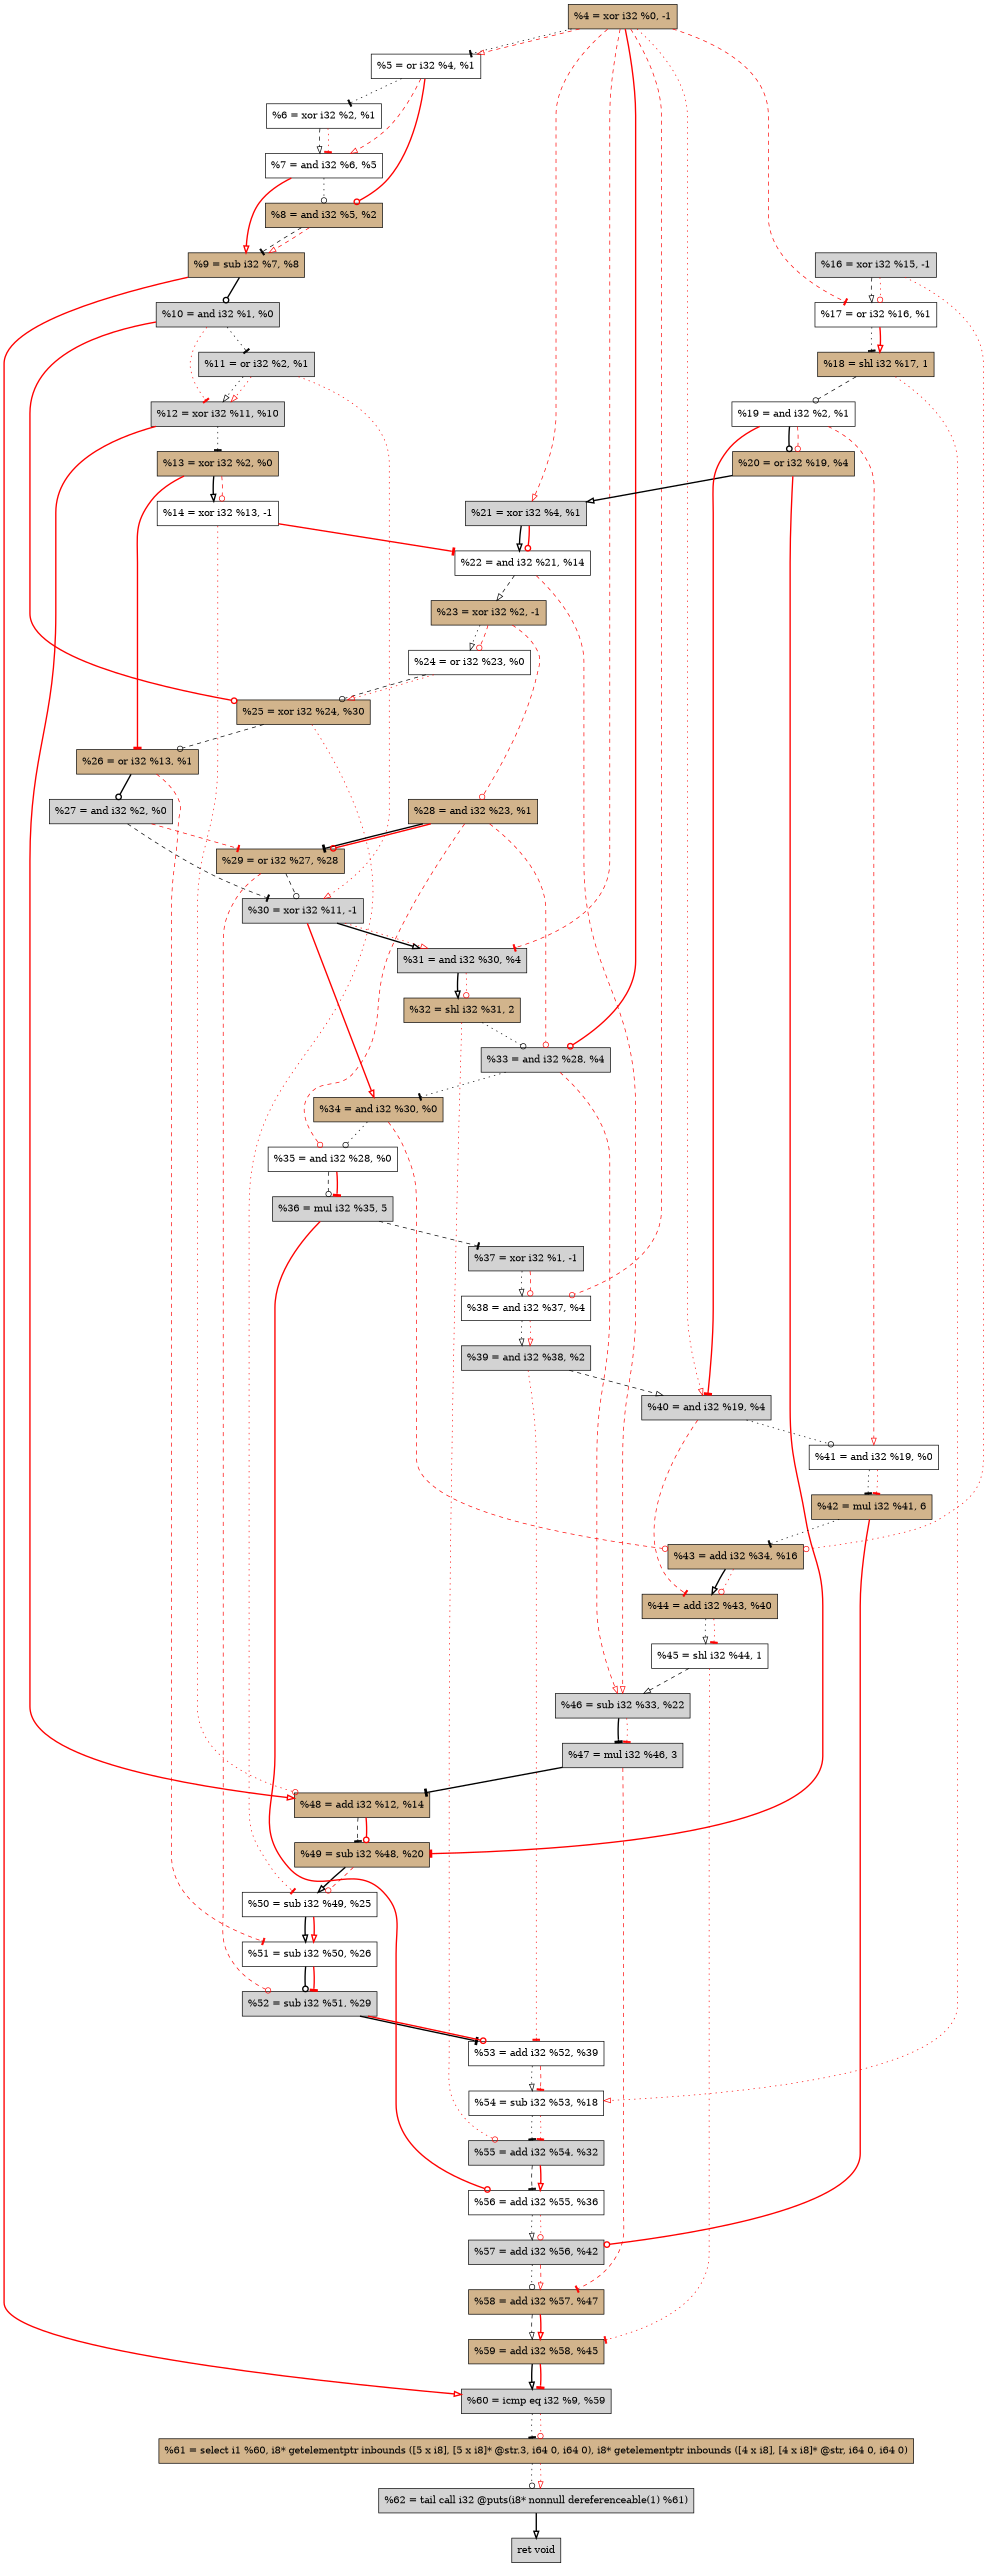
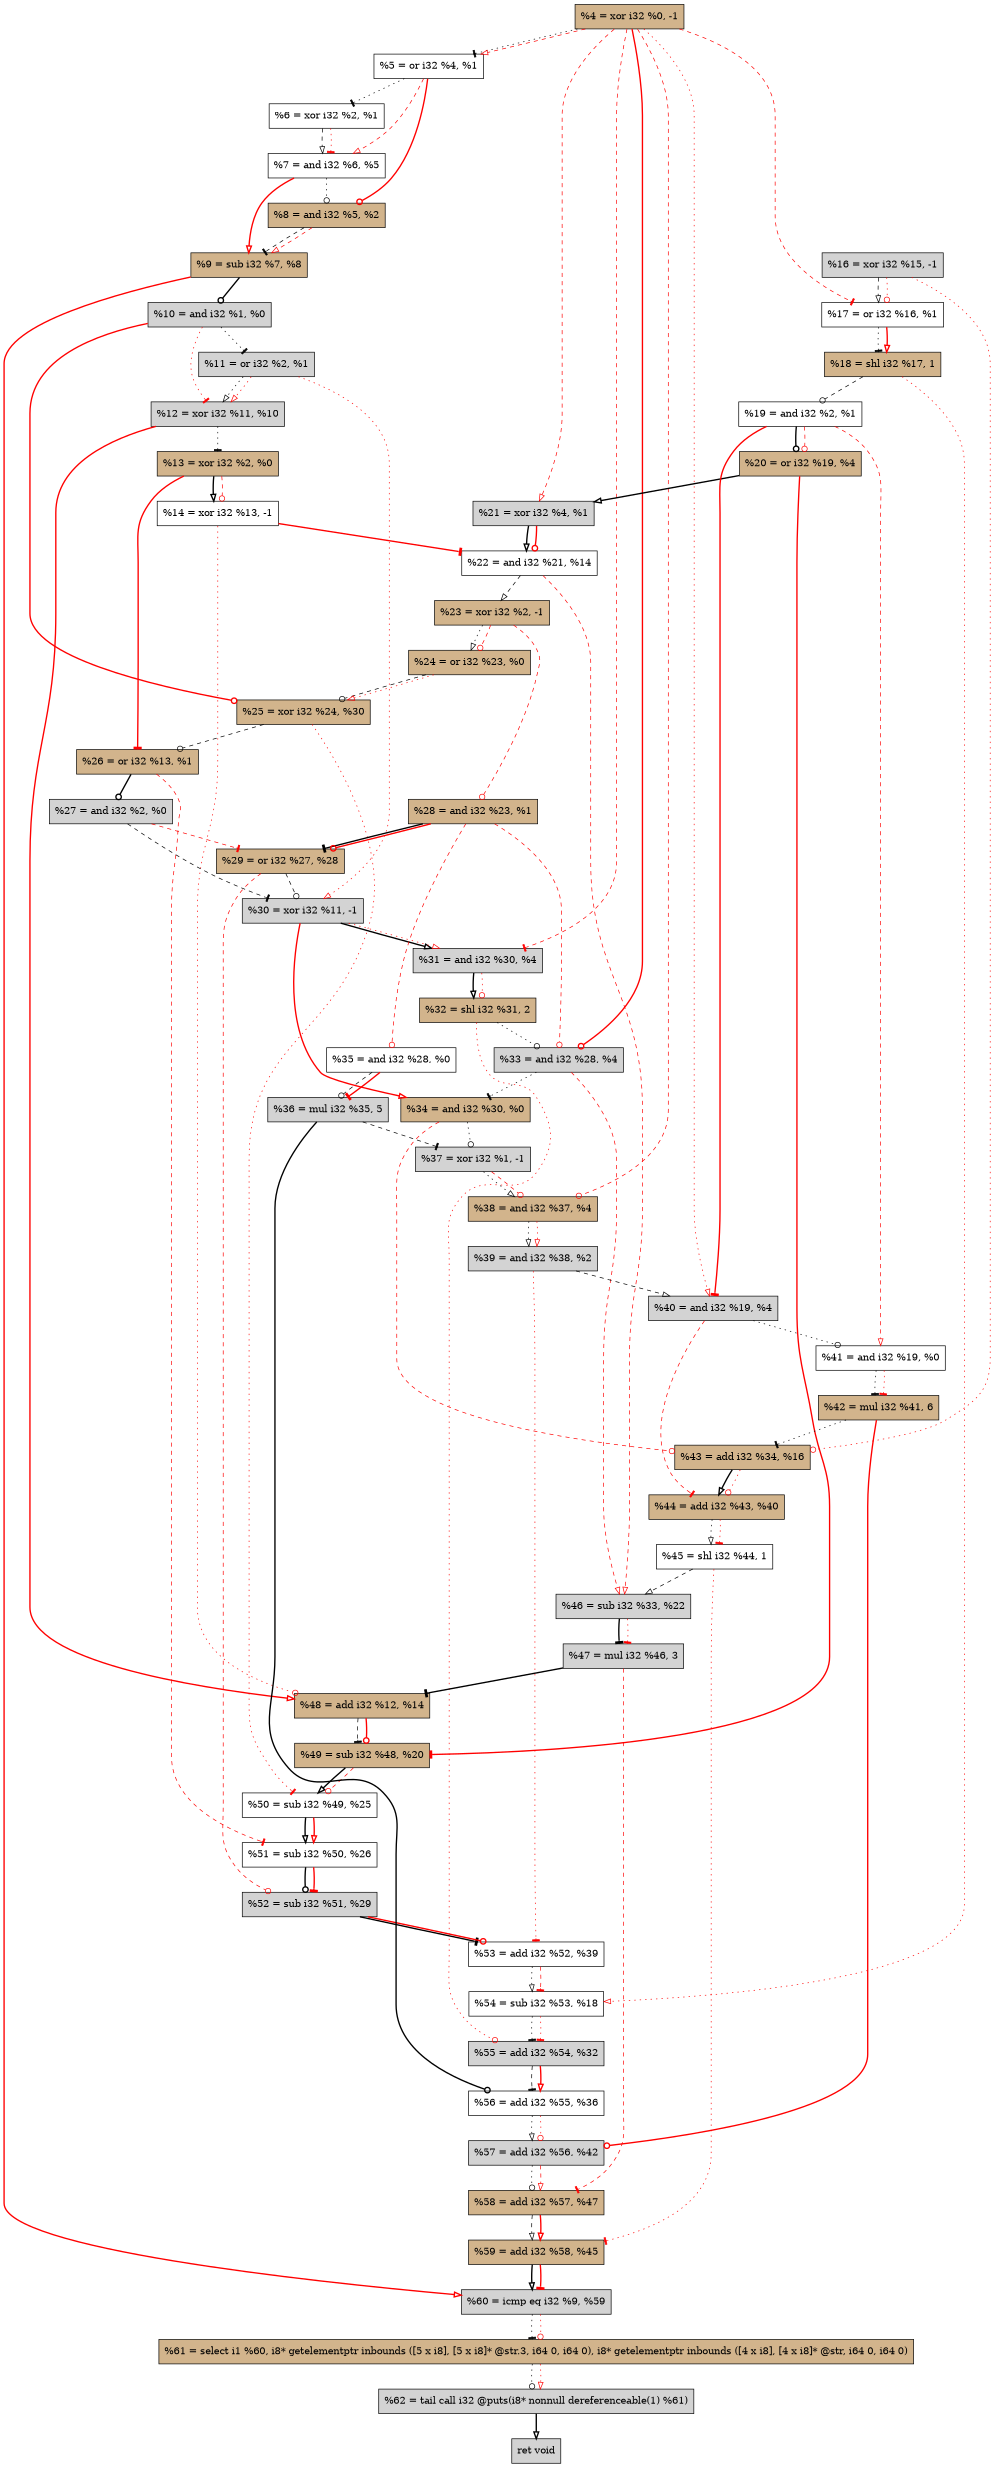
node "%24 = or i32 %23, %0": fillcolor white -> tan
edge "%34 = and i32 %30, %0" -> "%35 = and i32 %28, %0": now "%34 = and i32 %30, %0" -> "%37 = xor i32 %1, -1"
node "%38 = and i32 %37, %4": fillcolor white -> tan
edge "%36 = mul i32 %35, 5" -> "%56 = add i32 %55, %36": color red -> black
